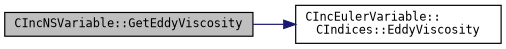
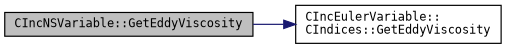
node "CIncEulerVariable:: CIndices::EddyViscosity": label "CIncEulerVariable:: CIndices::EddyViscosity" -> "CIncEulerVariable:: CIndices::GetEddyViscosity"
